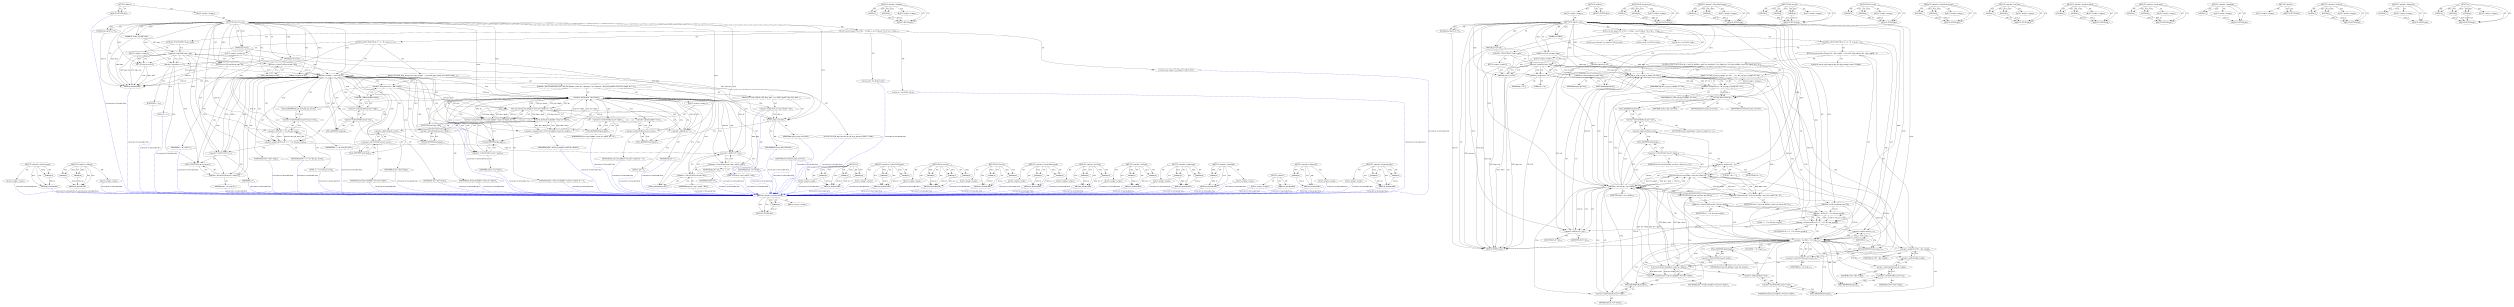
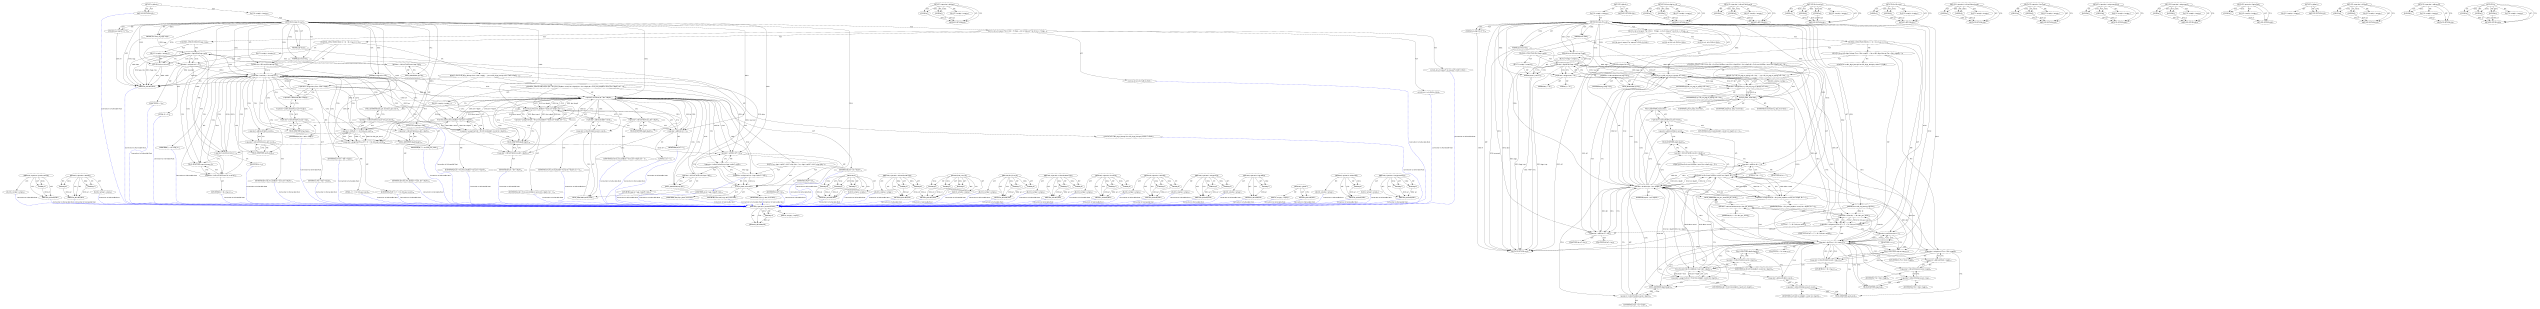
edge "(<operator>.indirectIndexAccess,tags->rqs[off + bit])" -> "(IDENTIFIER,rq,rq = tags->rqs[off + bit])": now "(<operator>.indirectIndexAccess,tags->rqs[off + bit])" -> "(<operator>.assignment,rq = tags->rqs[off + bit])"
